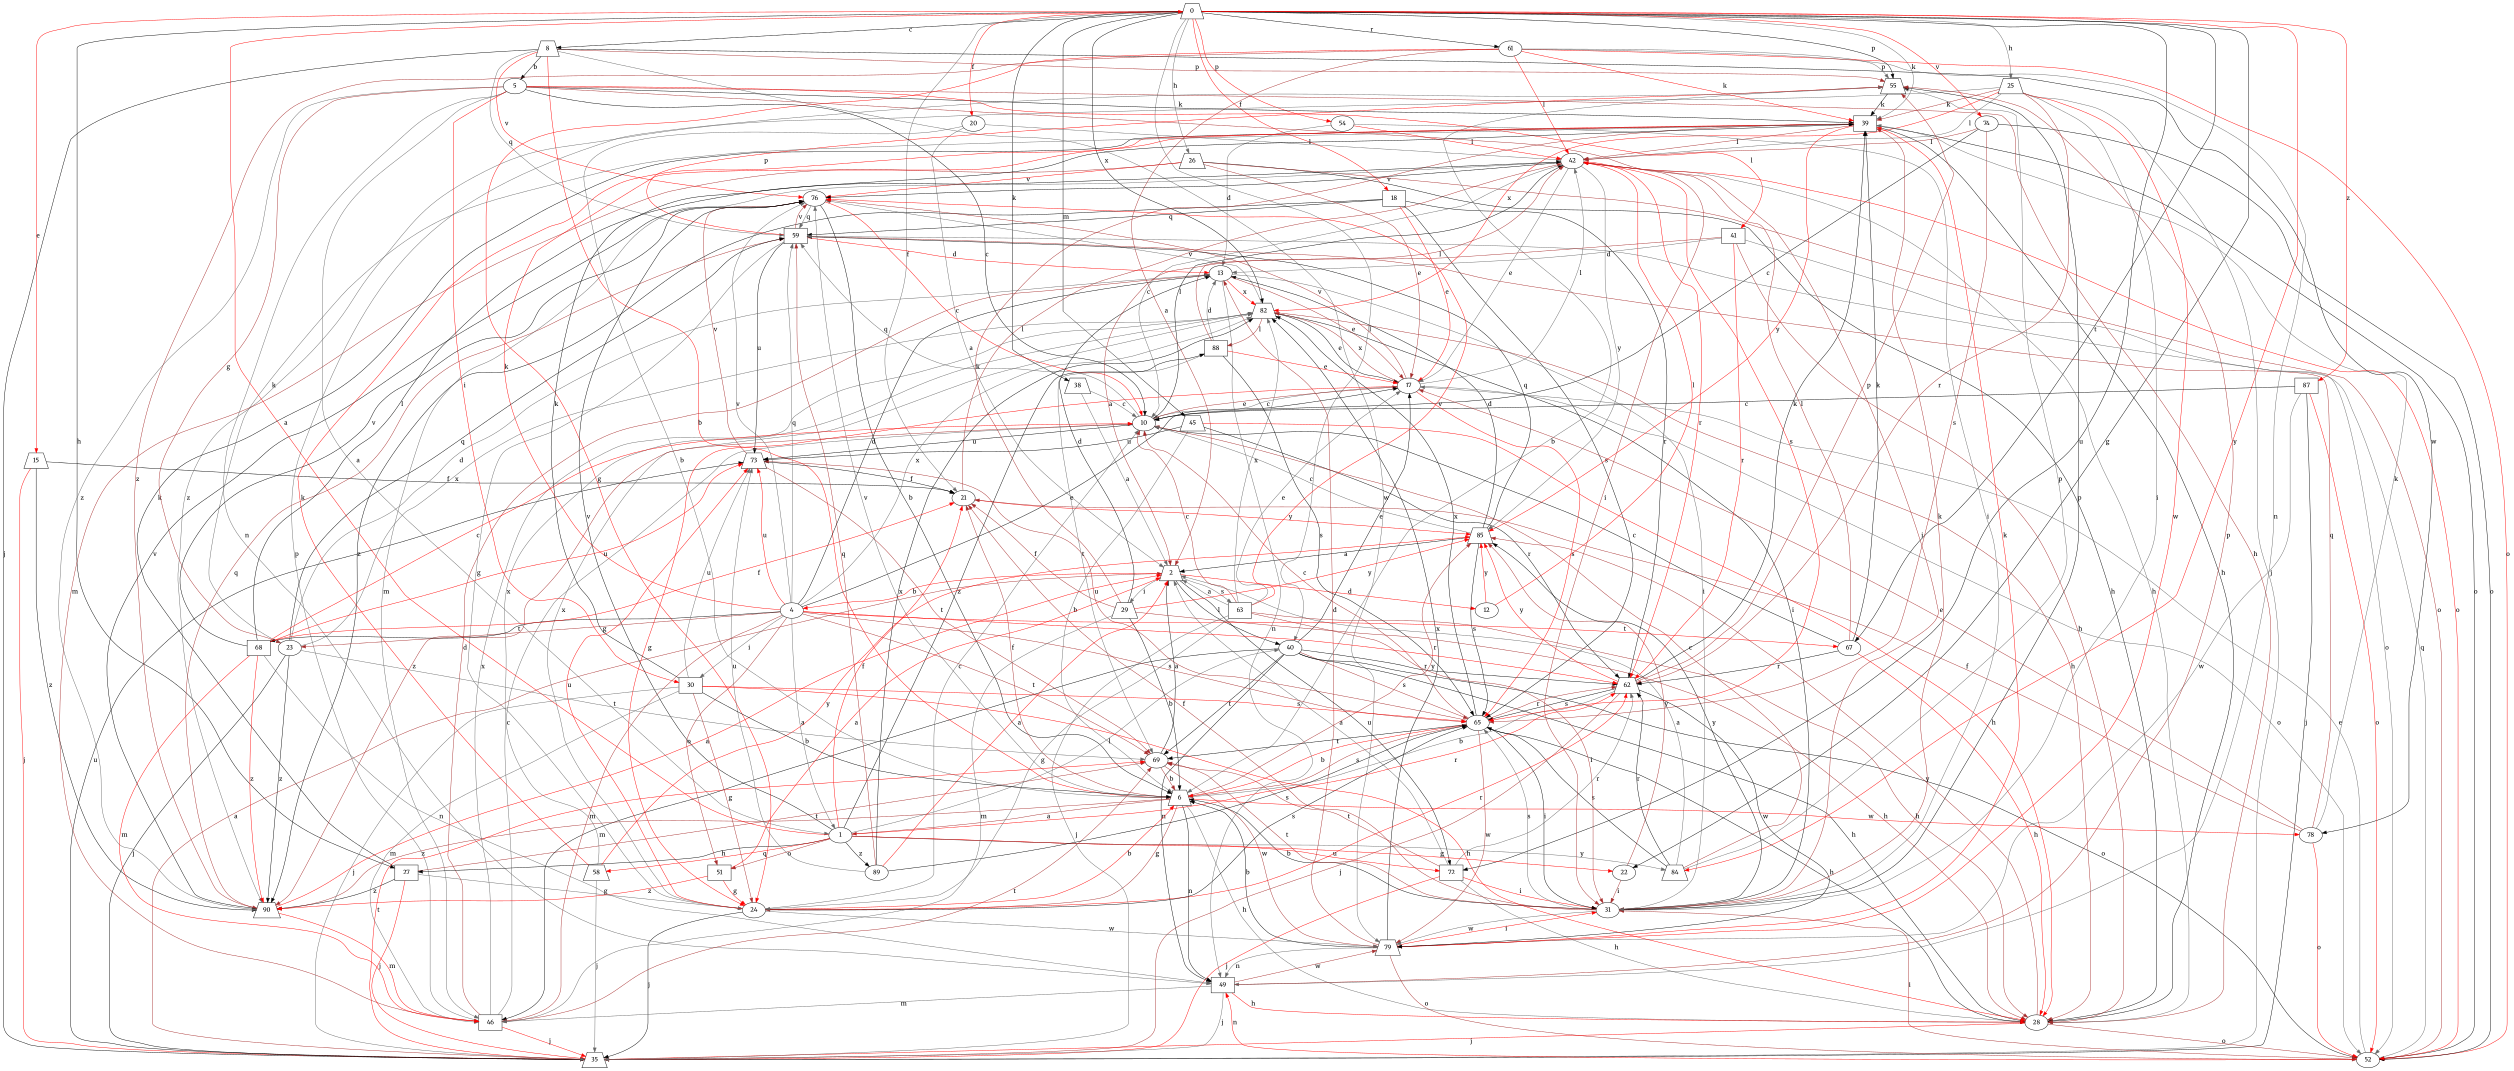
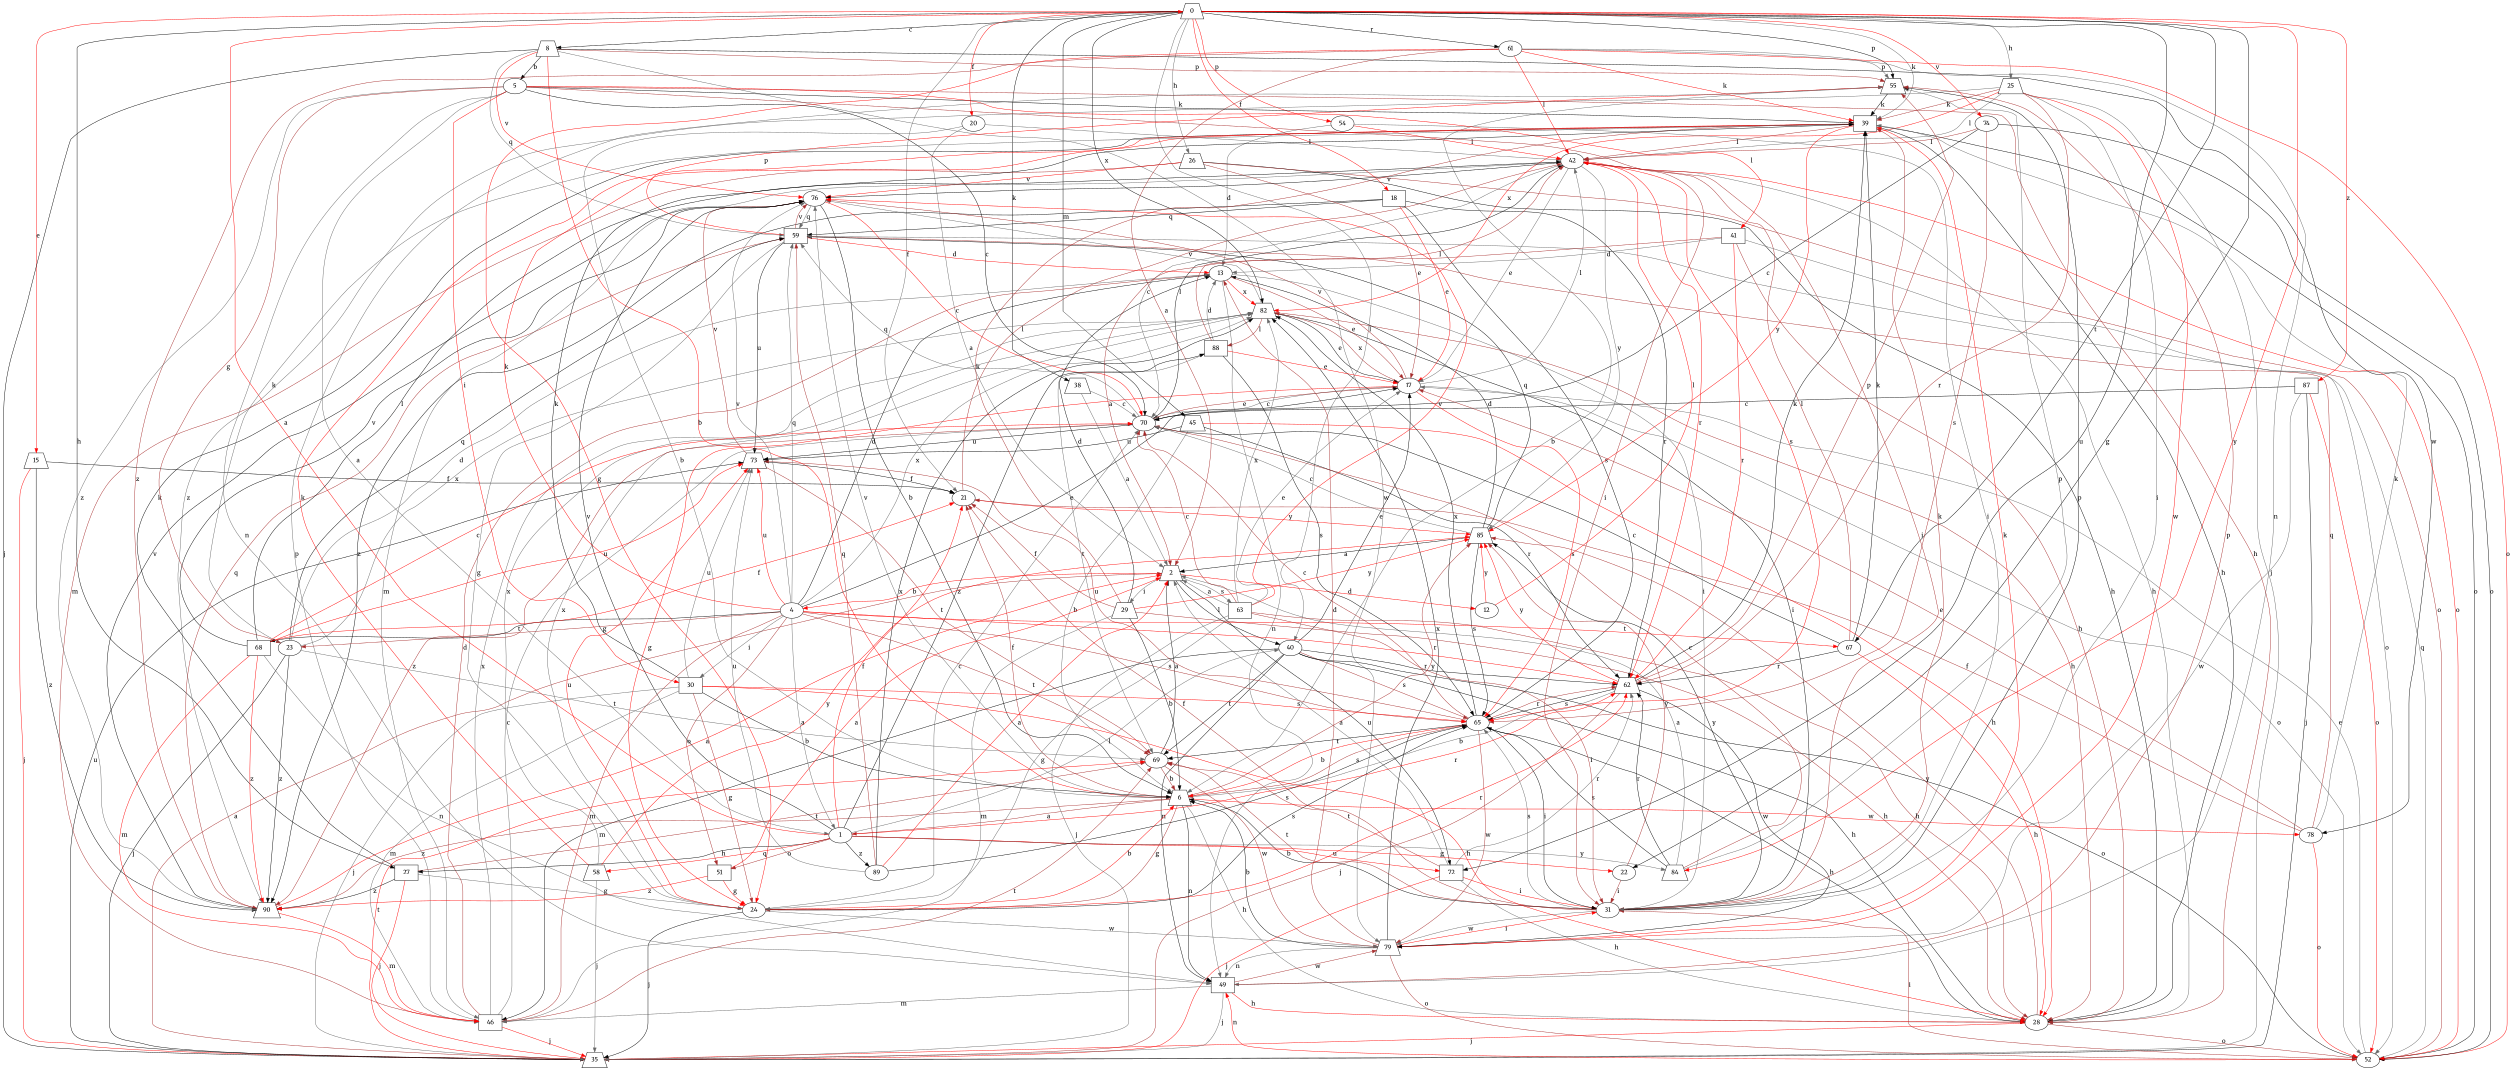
node "10": label "10" -> "70"
